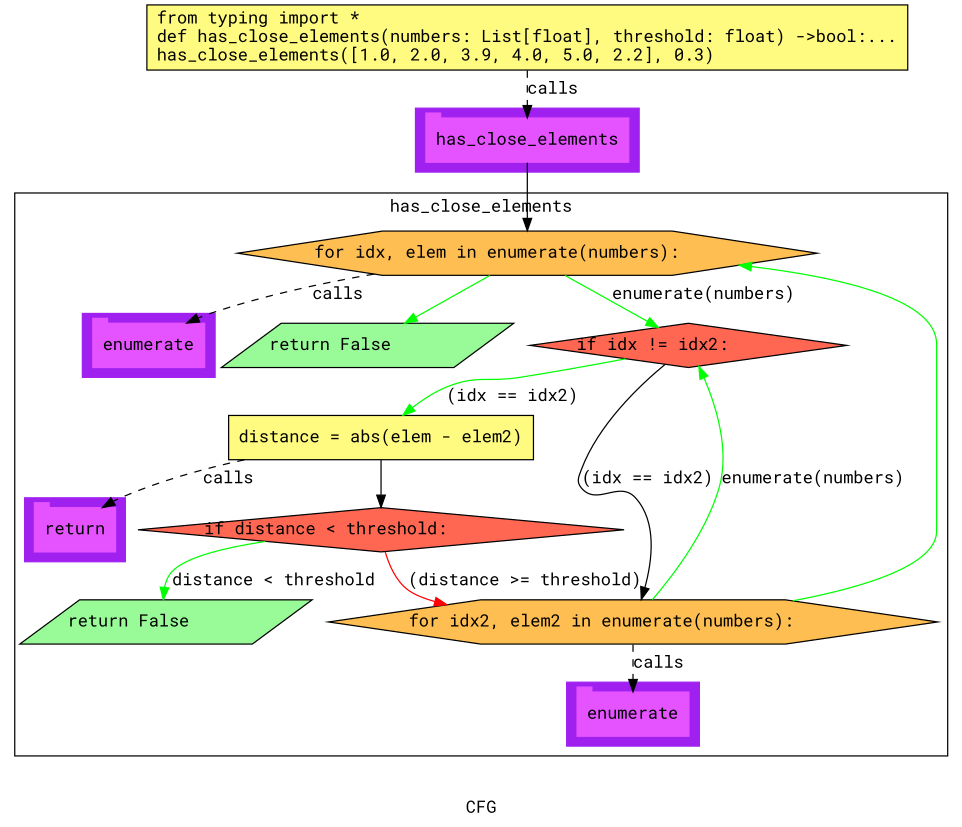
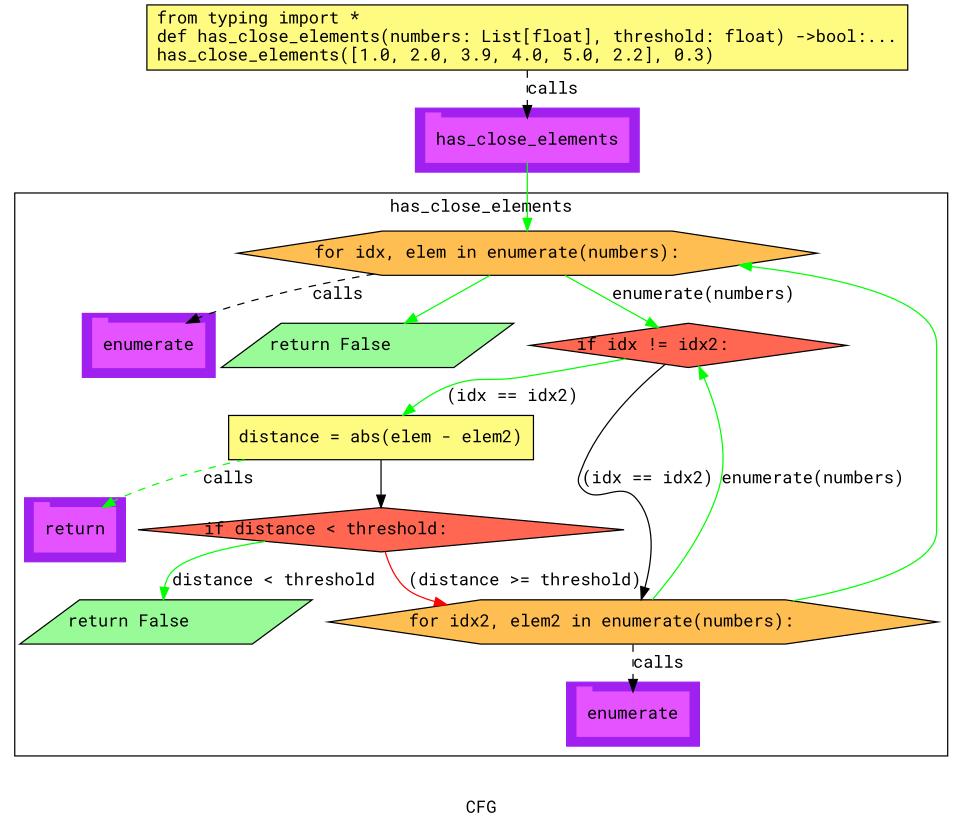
edge "has_close_elements" -> "for idx, elem in enumerate(numbers):": color black -> green
edge "distance = abs(elem - elem2)" -> "return": color black -> green
